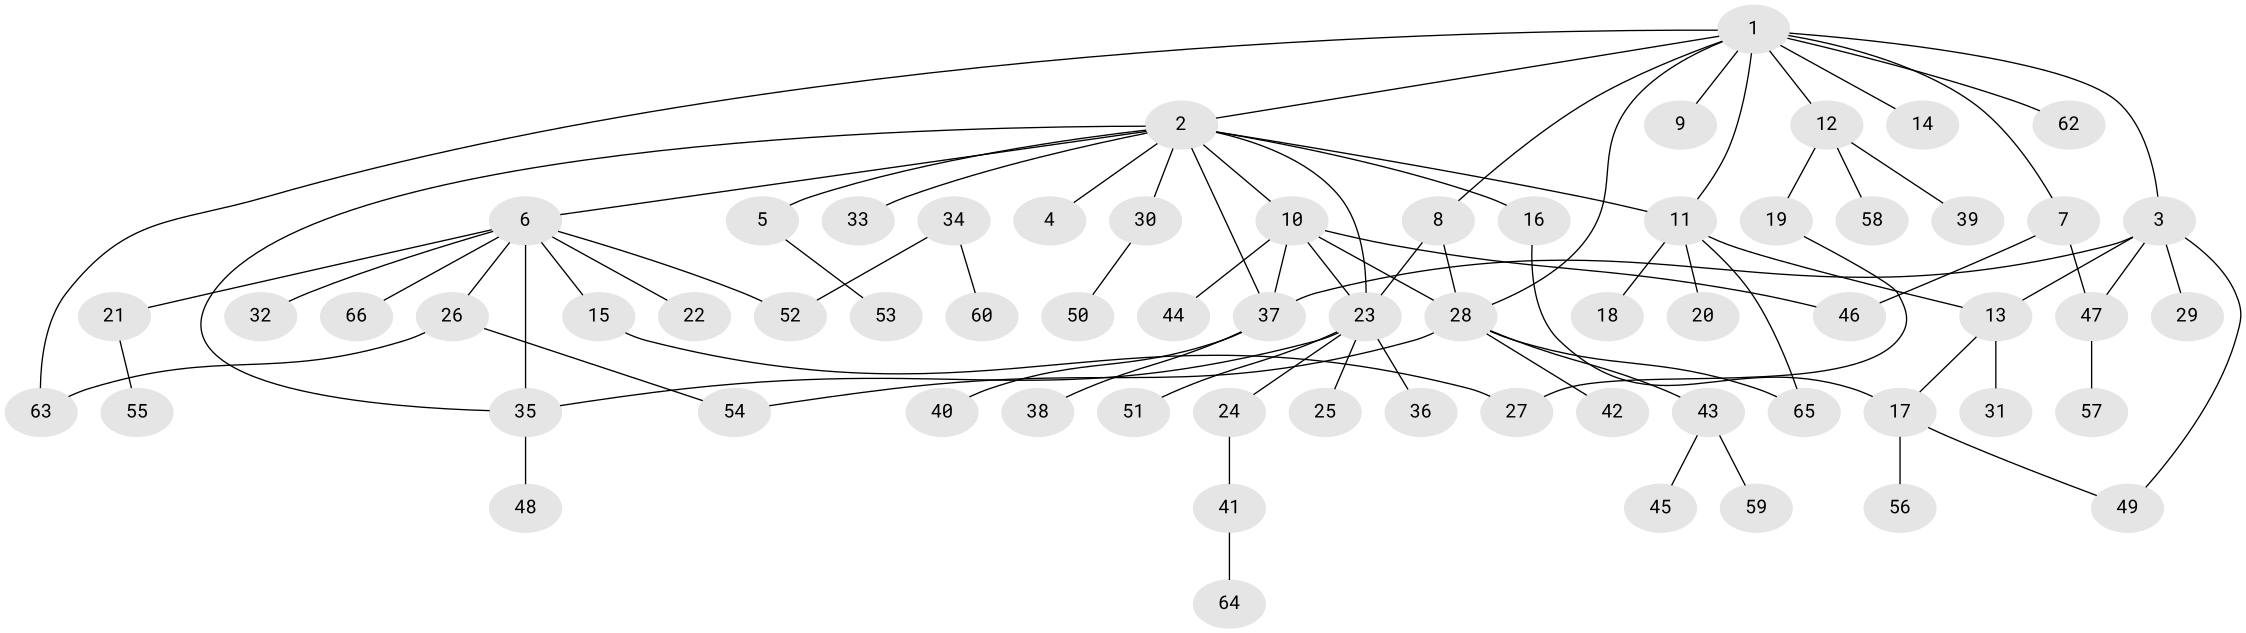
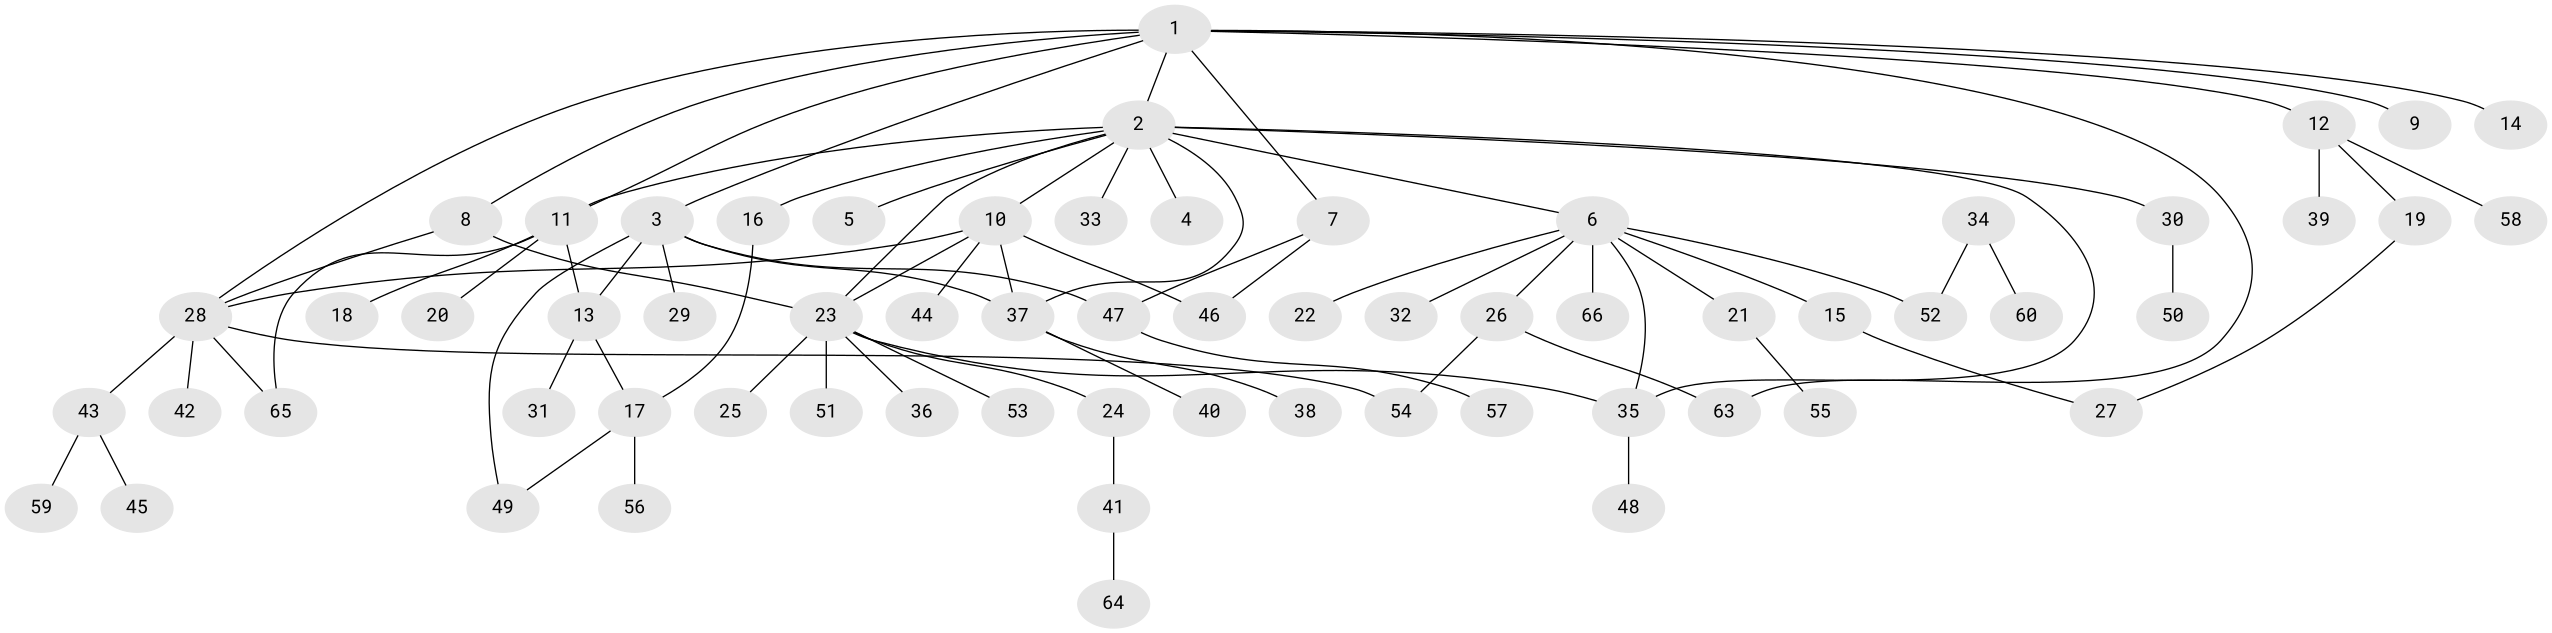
node "62": removed
edge "5" -- "53": now "23" -- "53"
